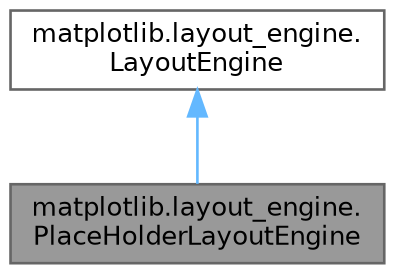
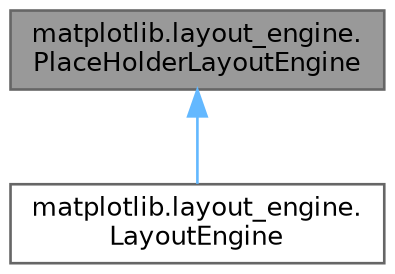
edge "matplotlib.layout_engine. PlaceHolderLayoutEngine" -> "matplotlib.layout_engine. LayoutEngine": reversed
